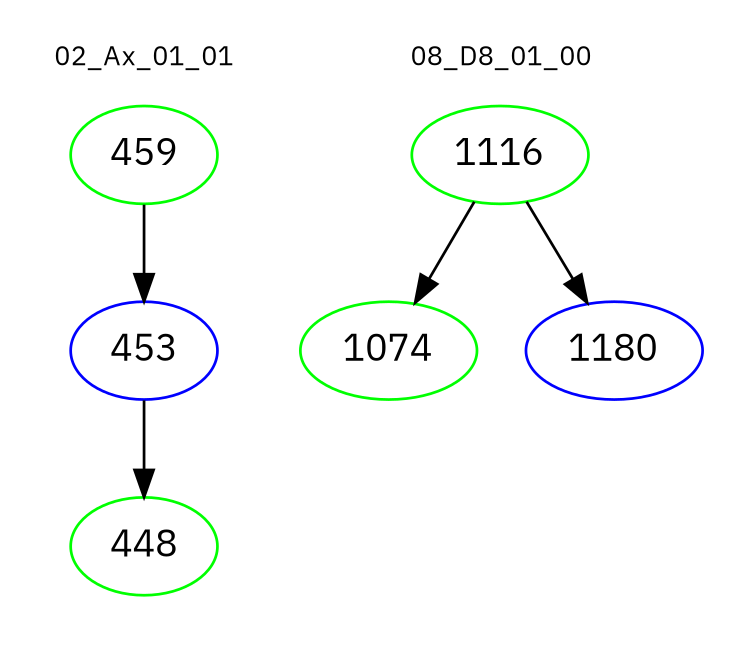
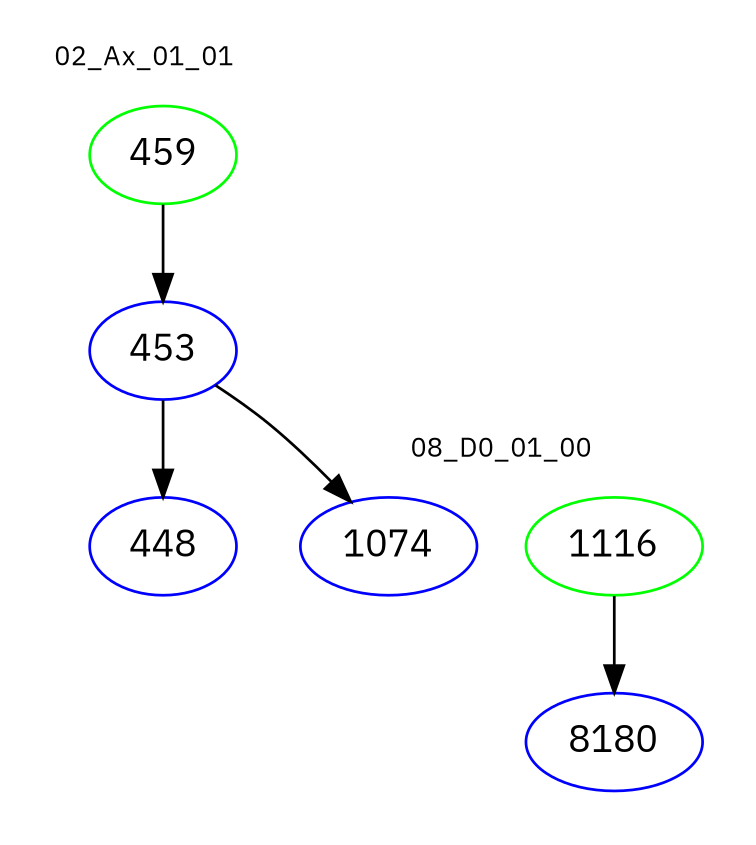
cluster "08_D8_01_00": label "08_D8_01_00" -> "08_D0_01_00"
edge "1116" -> "1074": now "453" -> "1074"
node "1074": color green -> blue
node "1180": label "1180" -> "8180"
node "448": color green -> blue
